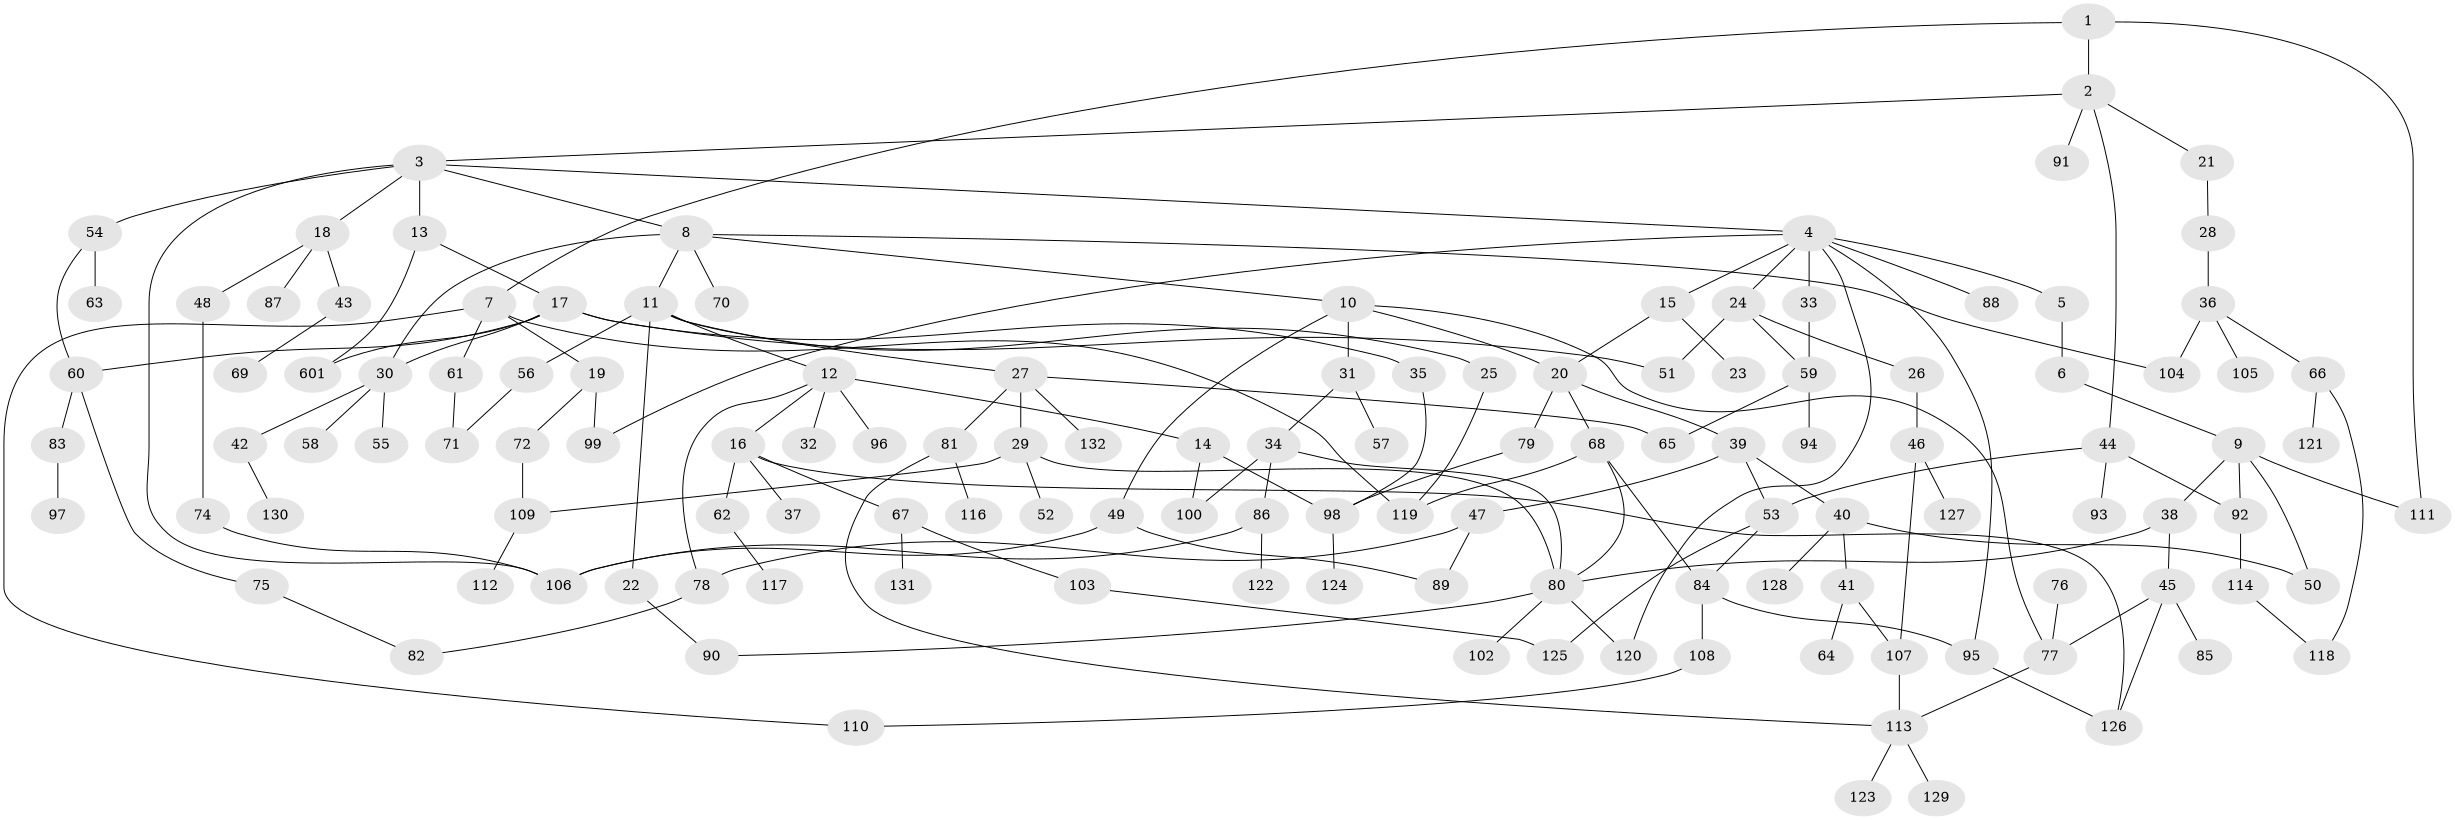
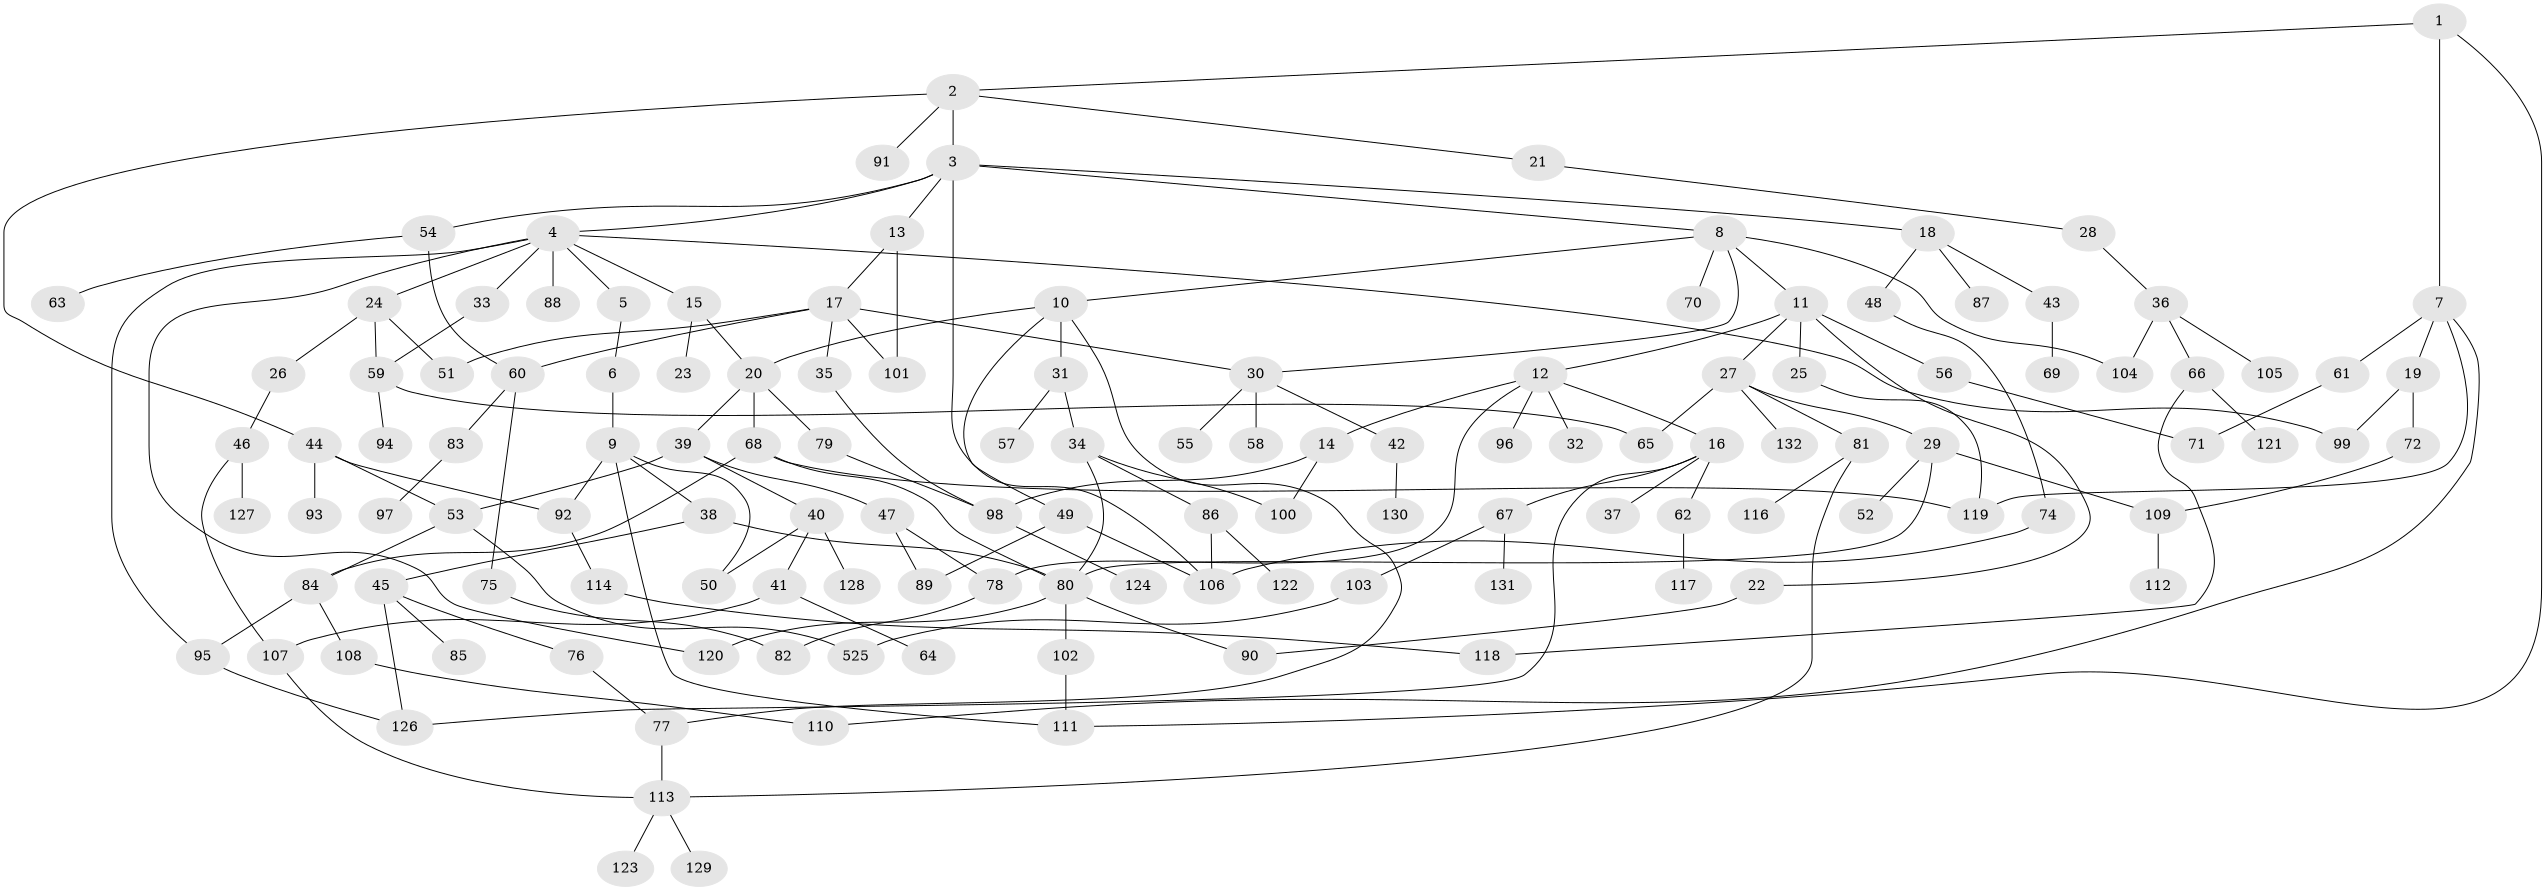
node "601": label "601" -> "101"
edge "45" -- "77": now "45" -- "76"
node "125": label "125" -> "525"
edge "102" -- "111": added
